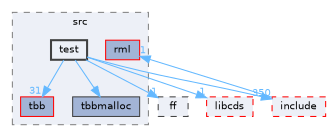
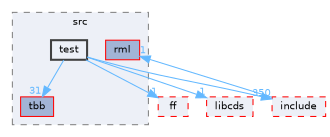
node "tbbmalloc": removed
node "ff": color grey25 -> red
